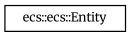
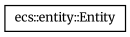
node "ecs::ecs::Entity": label "ecs::ecs::Entity" -> "ecs::entity::Entity"
